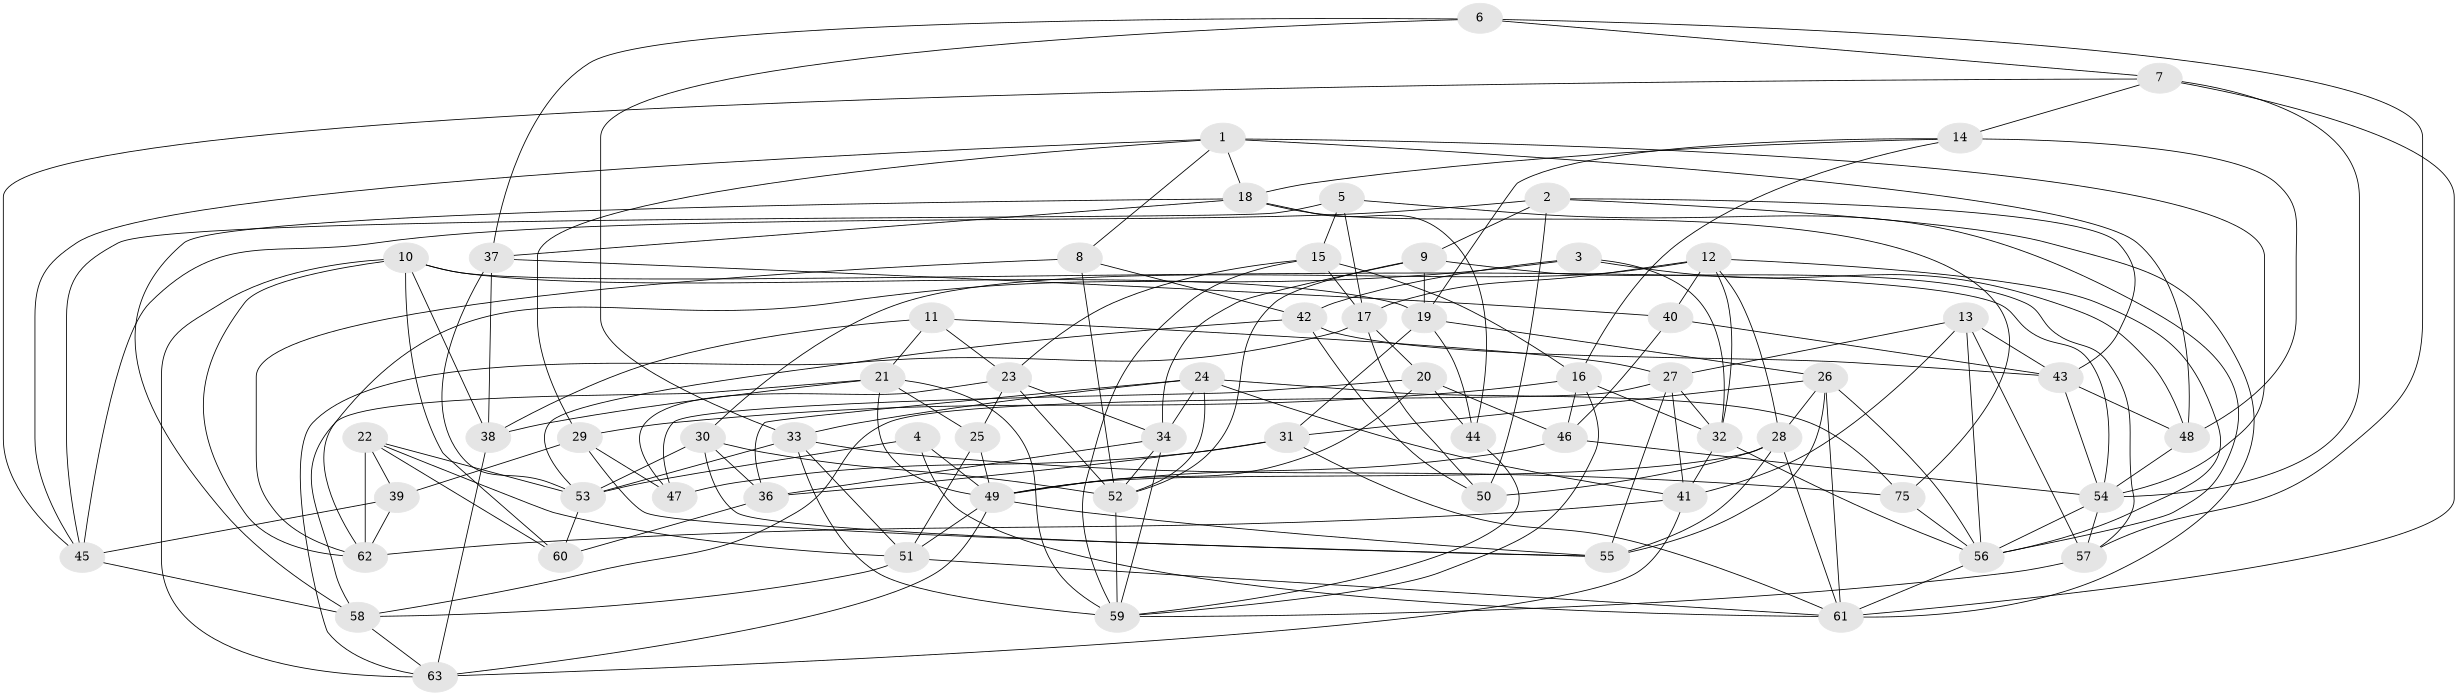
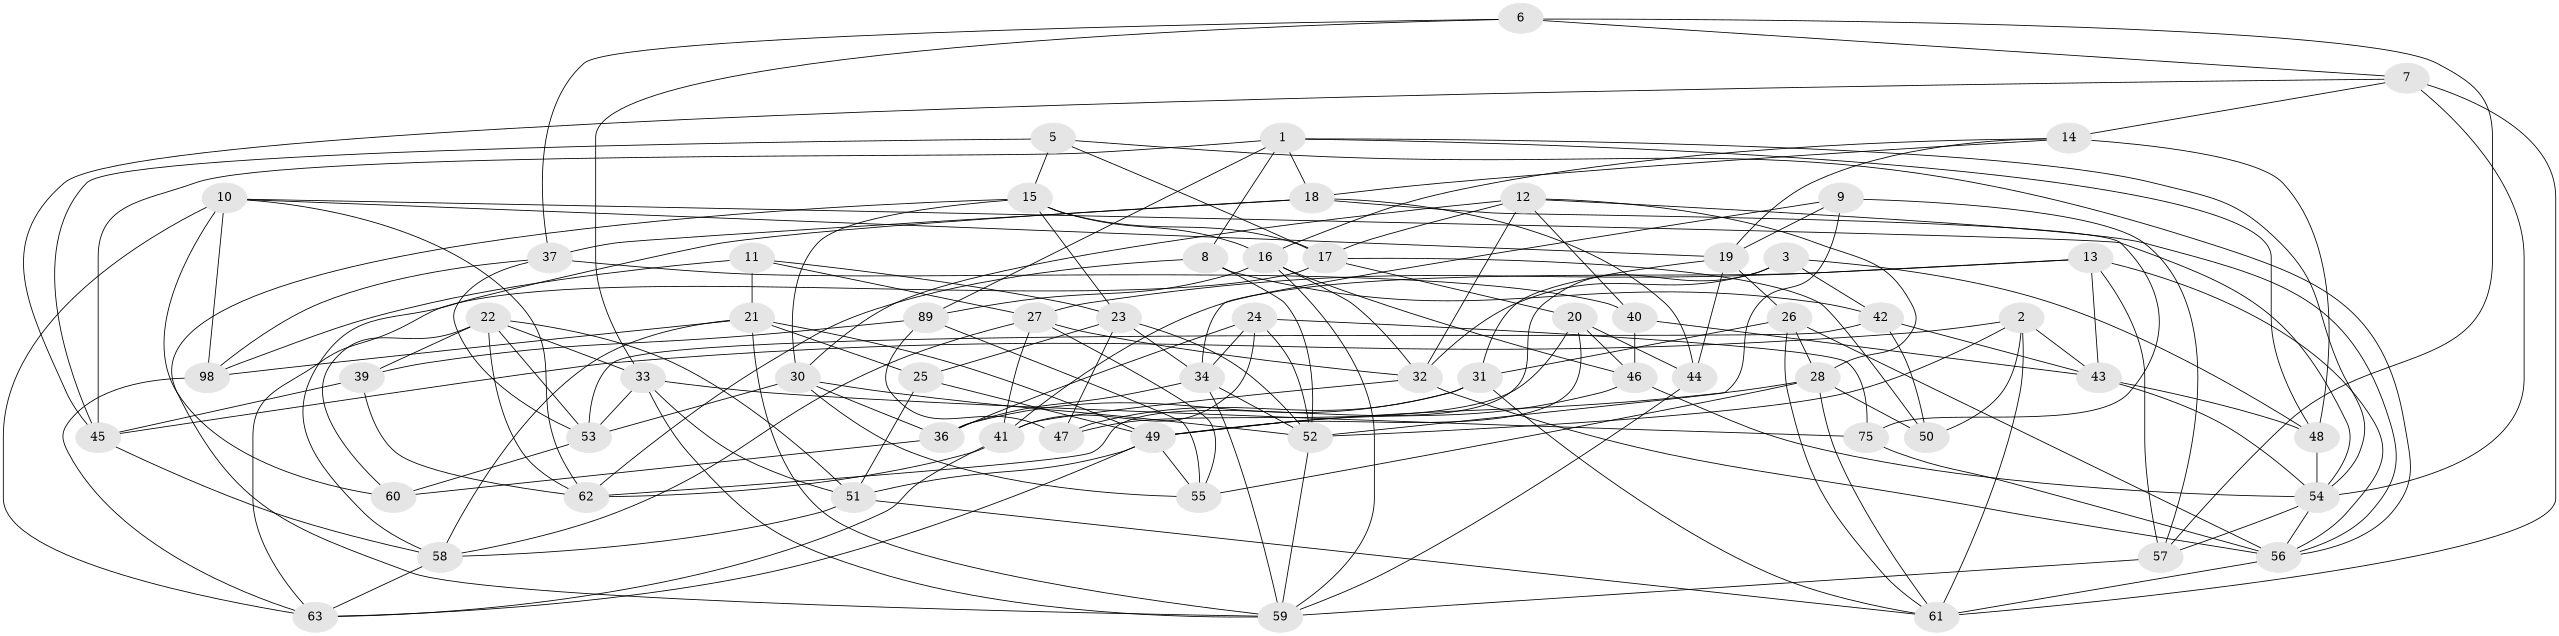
edge "15" -- "30": added
edge "2" -- "9": now "2" -- "52"
edge "24" -- "33": now "22" -- "33"
node "38": label "38" -> "98"
node "29": label "29" -> "89"
node "4": removed
edge "26" -- "55": removed
